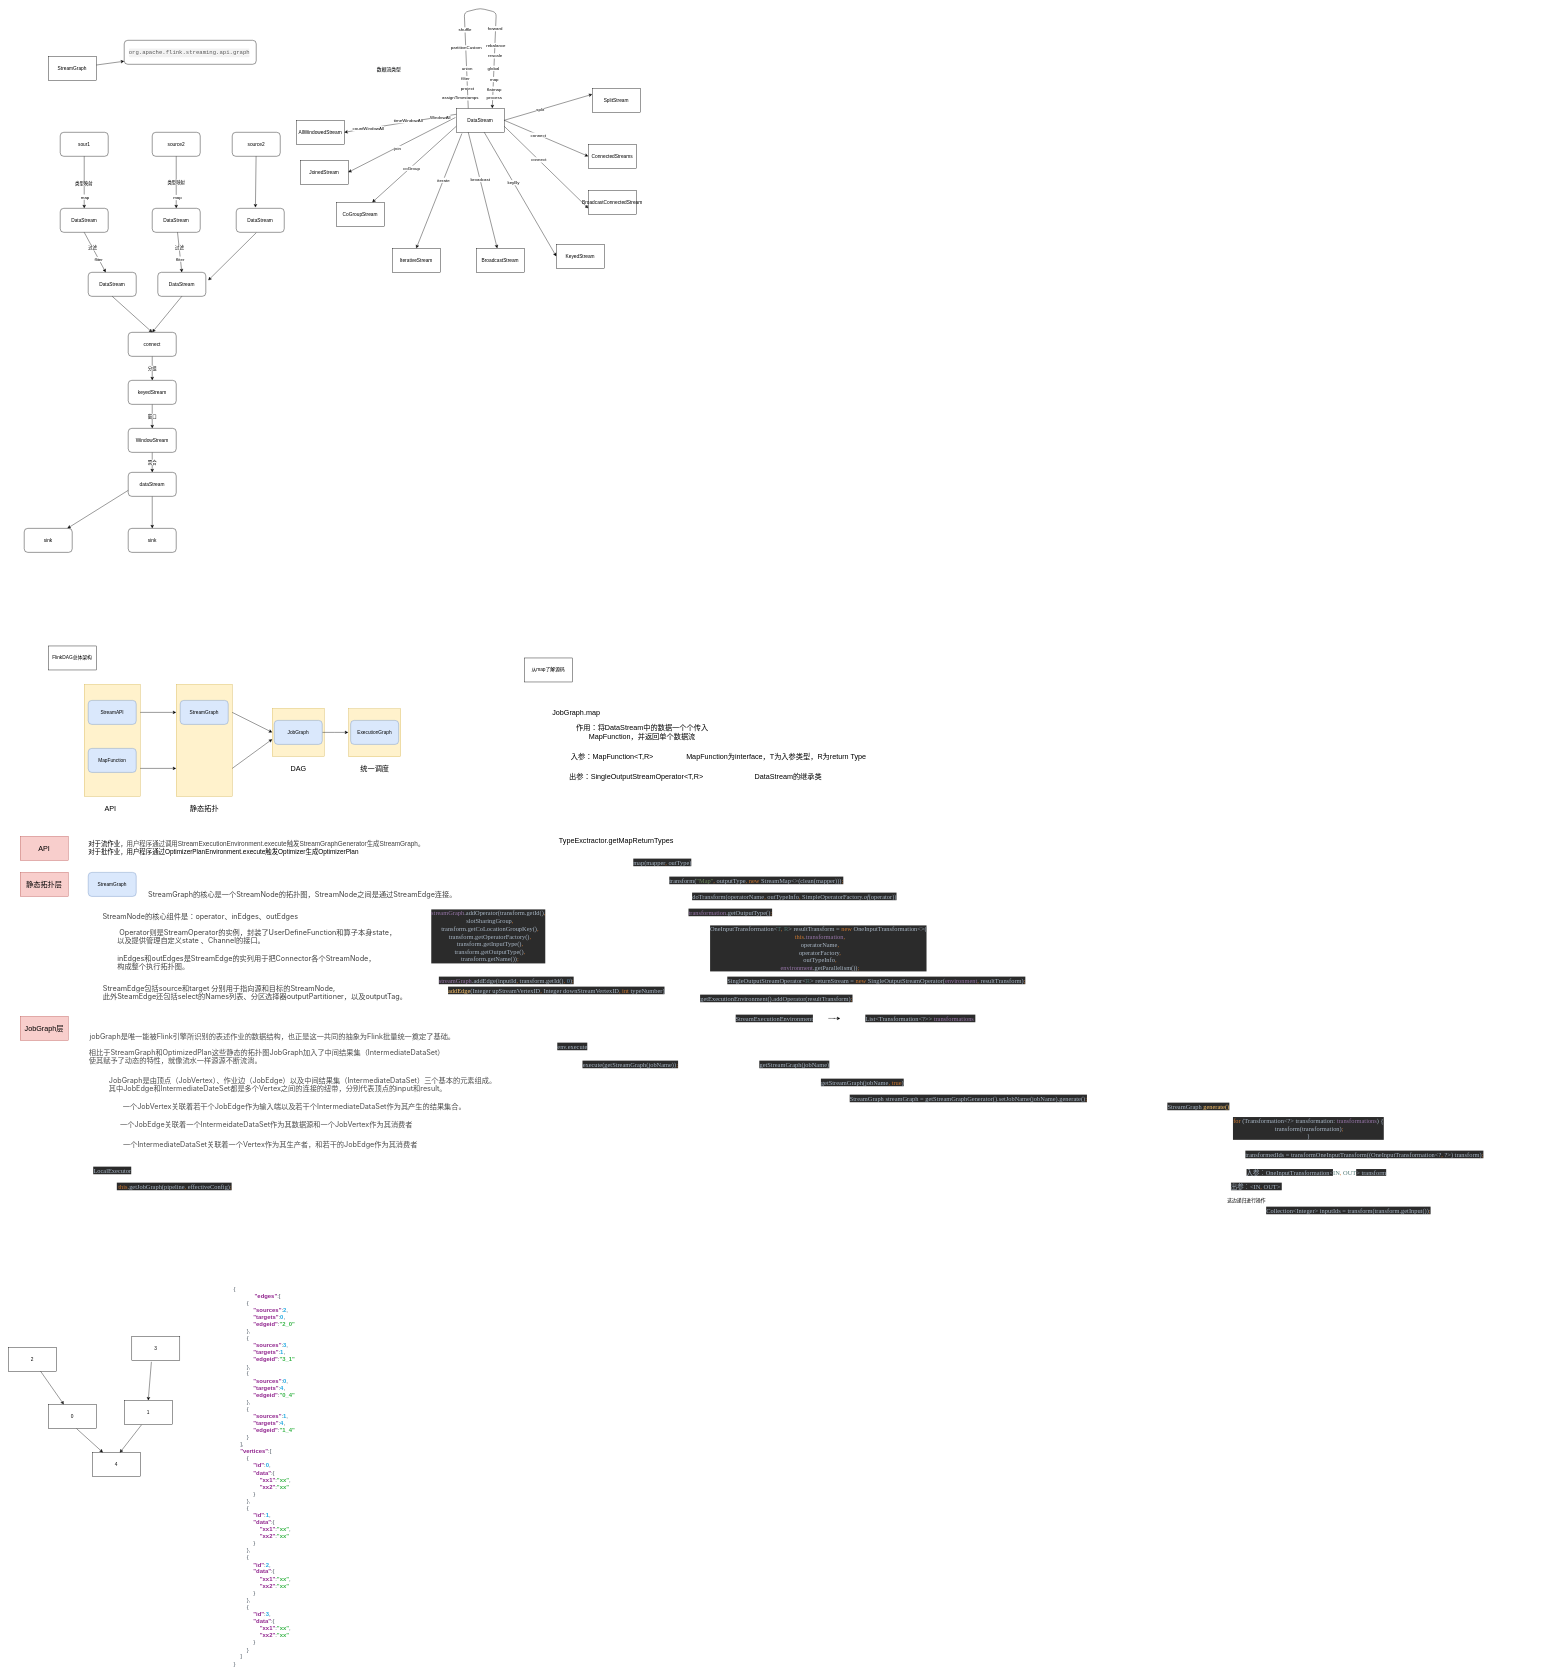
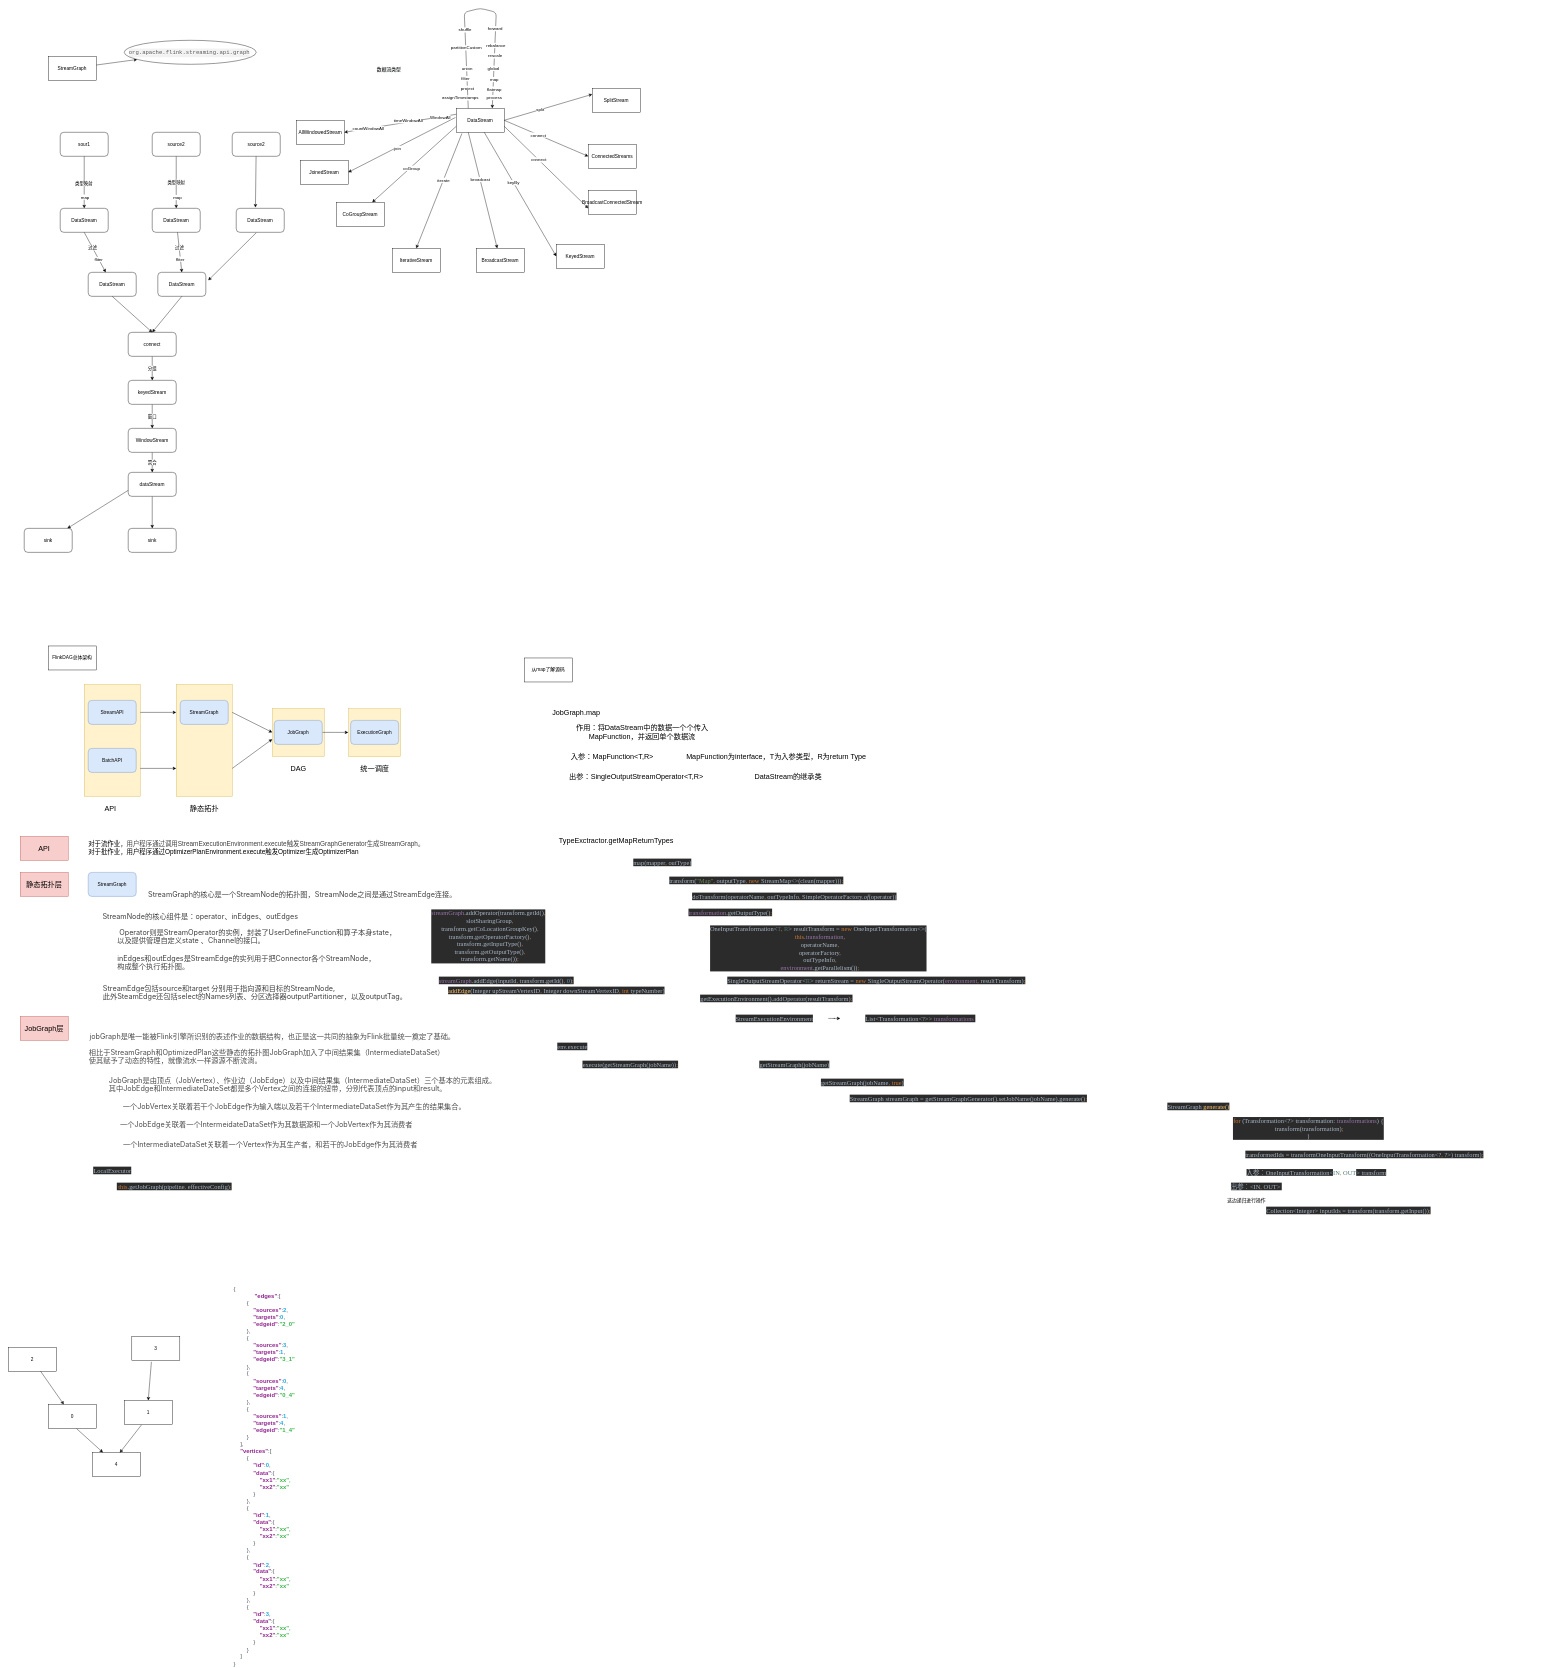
node "org.apache.flink.streaming.api.graph": shape rounded rectangle -> ellipse
node "MapFunction": label "MapFunction" -> "BatchAPI"
